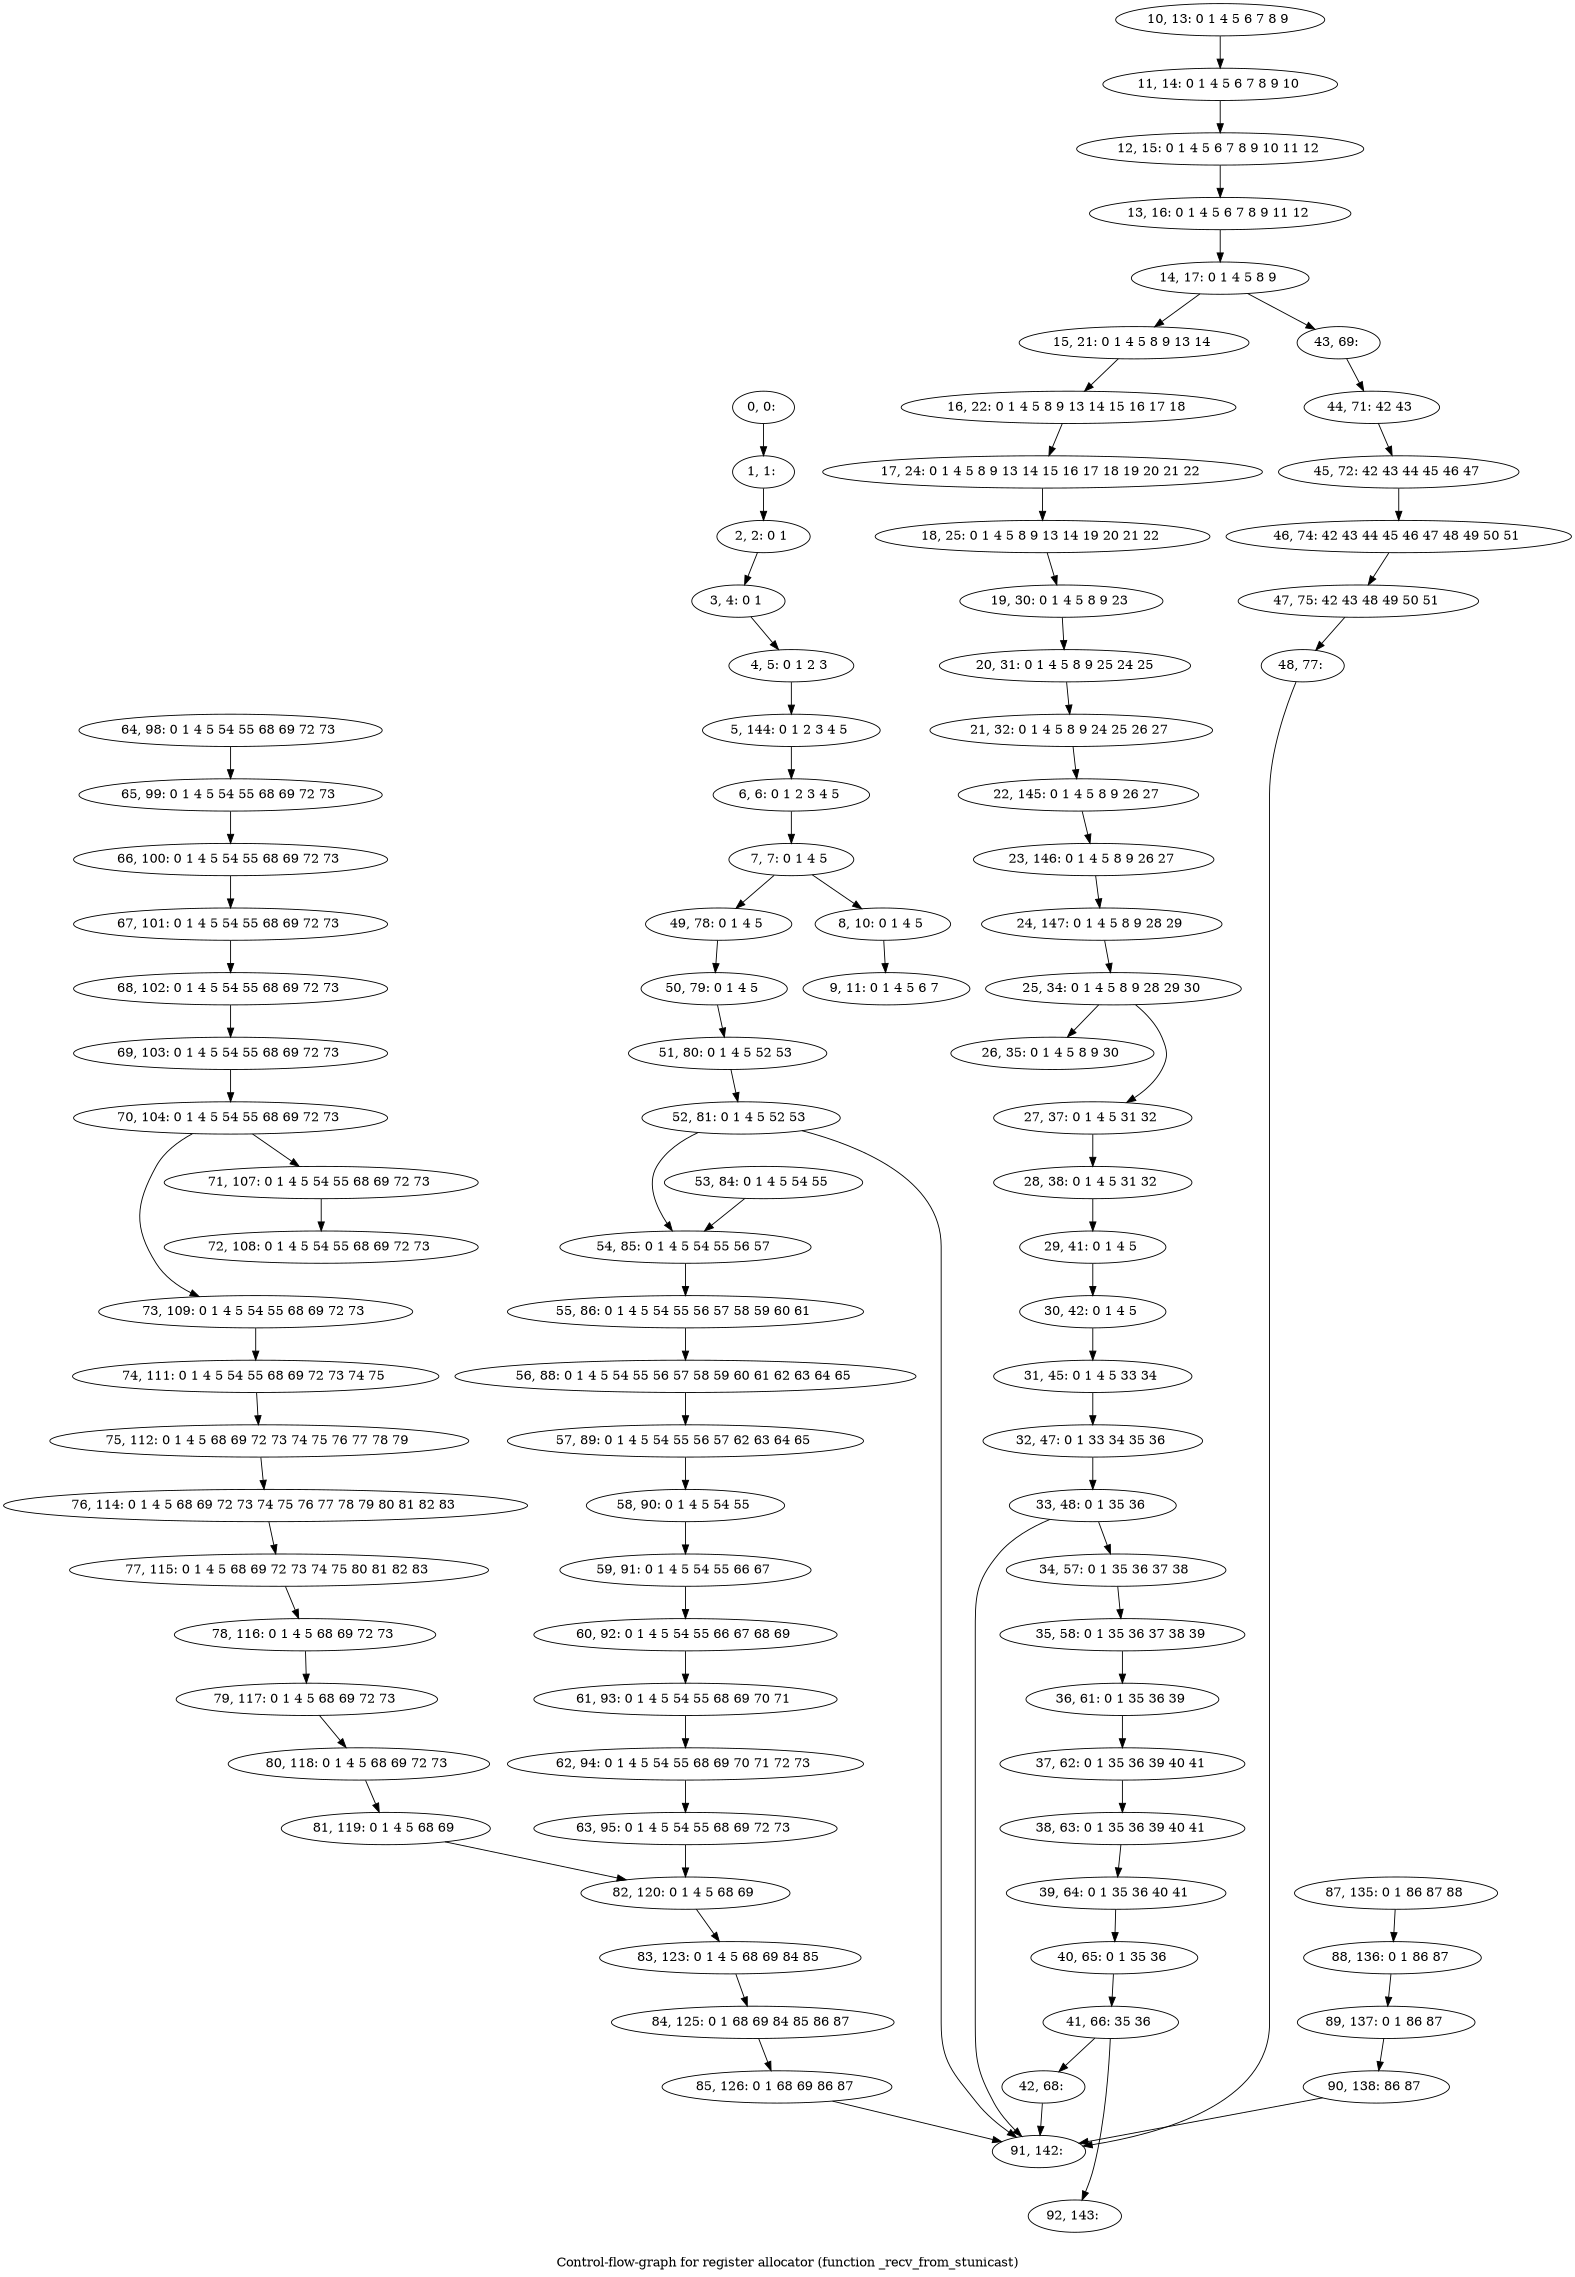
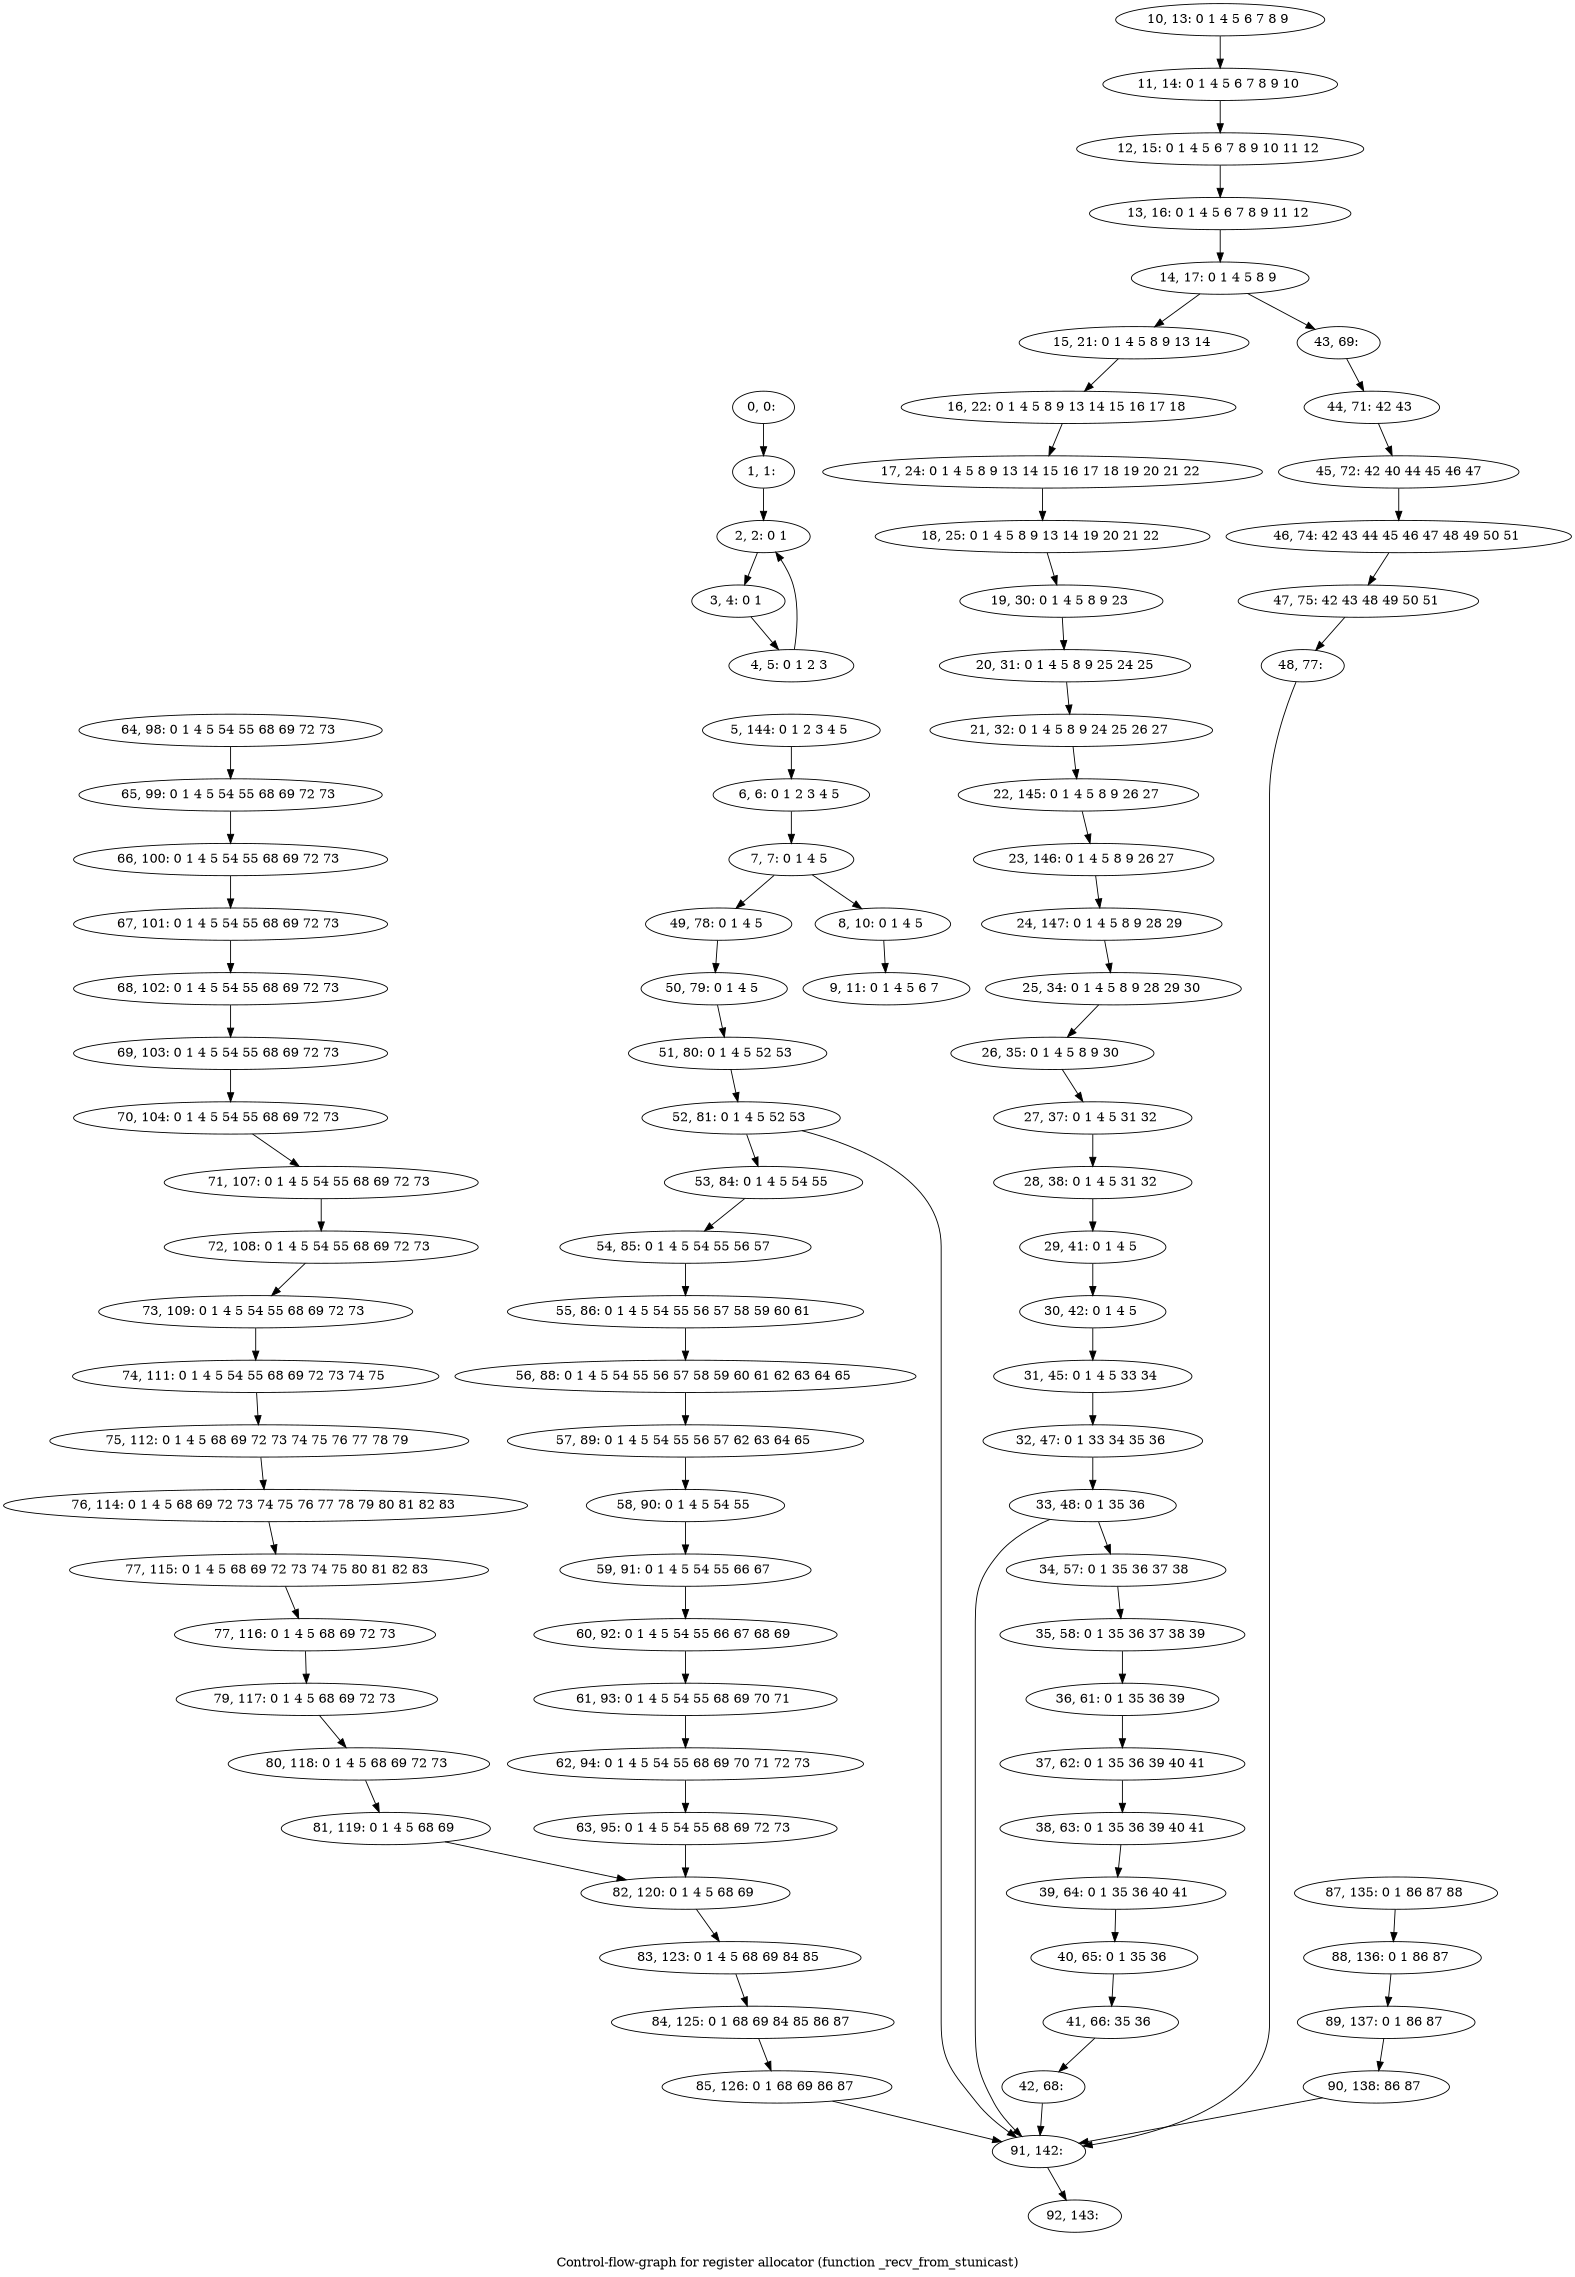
node "45, 72: 42 43 44 45 46 47": label "45, 72: 42 43 44 45 46 47" -> "45, 72: 42 40 44 45 46 47"
edge "4, 5: 0 1 2 3" -> "5, 144: 0 1 2 3 4 5": now "4, 5: 0 1 2 3" -> "2, 2: 0 1"
edge "25, 34: 0 1 4 5 8 9 28 29 30" -> "27, 37: 0 1 4 5 31 32": now "26, 35: 0 1 4 5 8 9 30" -> "27, 37: 0 1 4 5 31 32"
edge "52, 81: 0 1 4 5 52 53" -> "54, 85: 0 1 4 5 54 55 56 57": now "52, 81: 0 1 4 5 52 53" -> "53, 84: 0 1 4 5 54 55"
edge "70, 104: 0 1 4 5 54 55 68 69 72 73" -> "73, 109: 0 1 4 5 54 55 68 69 72 73": now "72, 108: 0 1 4 5 54 55 68 69 72 73" -> "73, 109: 0 1 4 5 54 55 68 69 72 73"
node "78, 116: 0 1 4 5 68 69 72 73": label "78, 116: 0 1 4 5 68 69 72 73" -> "77, 116: 0 1 4 5 68 69 72 73"
edge "41, 66: 35 36" -> "92, 143:": now "91, 142:" -> "92, 143:"
